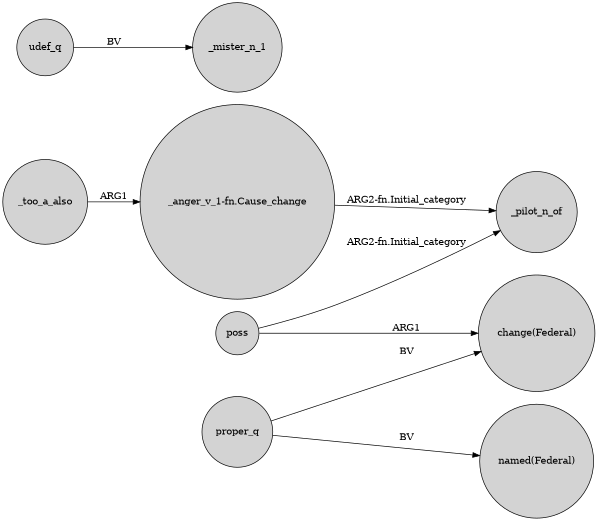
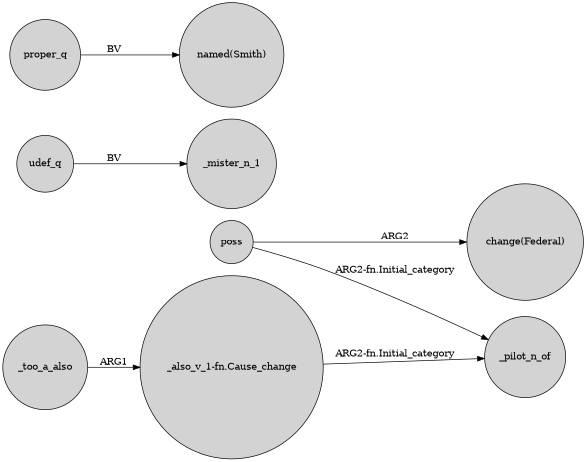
node "_anger_v_1-fn.Cause_change": label "_anger_v_1-fn.Cause_change" -> "_also_v_1-fn.Cause_change"
edge "poss" -> "change(Federal)": label "ARG1" -> "ARG2"
edge "proper_q" -> "change(Federal)": removed, label "BV"
node "named(Federal)": label "named(Federal)" -> "named(Smith)"
